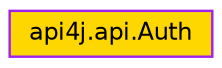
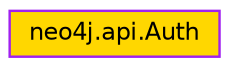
node "api4j.api.Auth": label "api4j.api.Auth" -> "neo4j.api.Auth"
